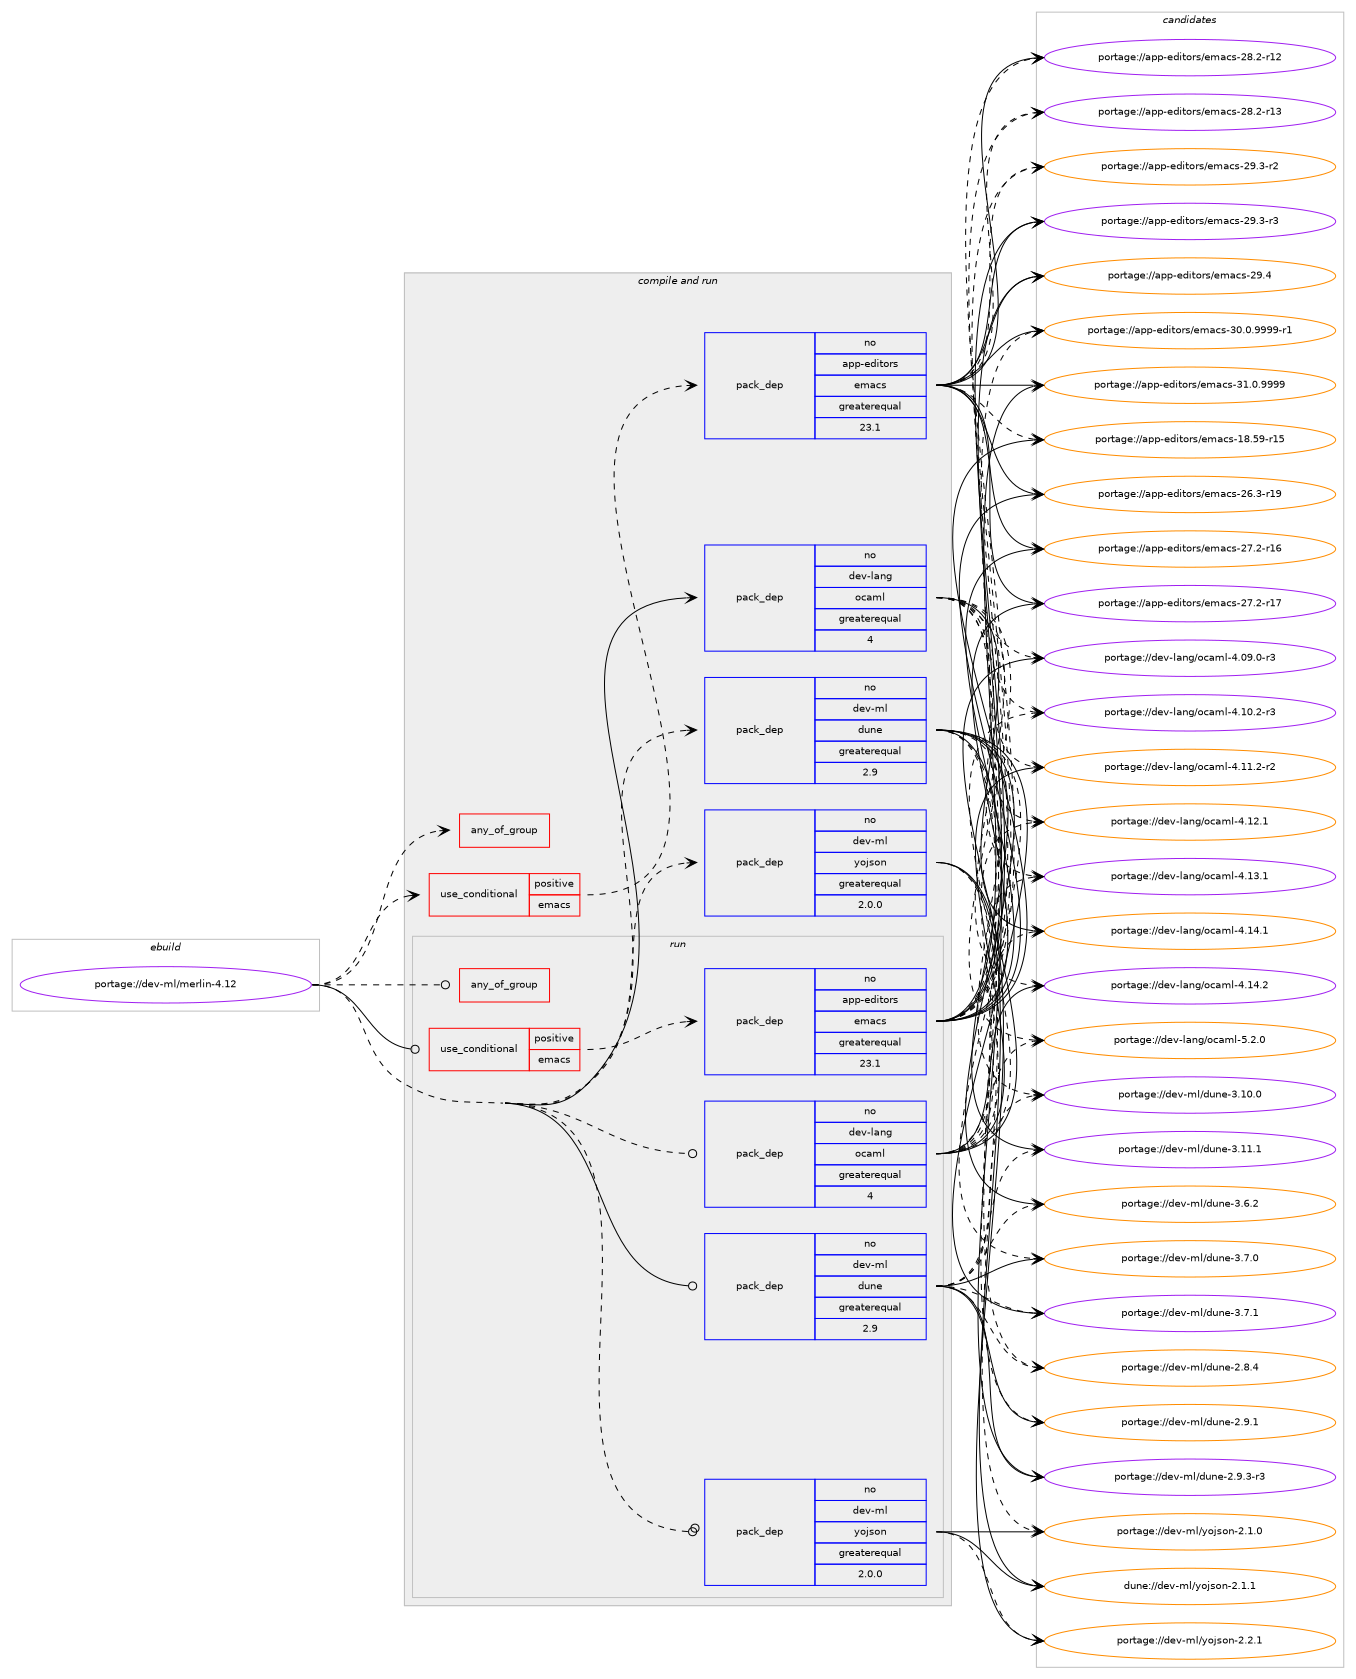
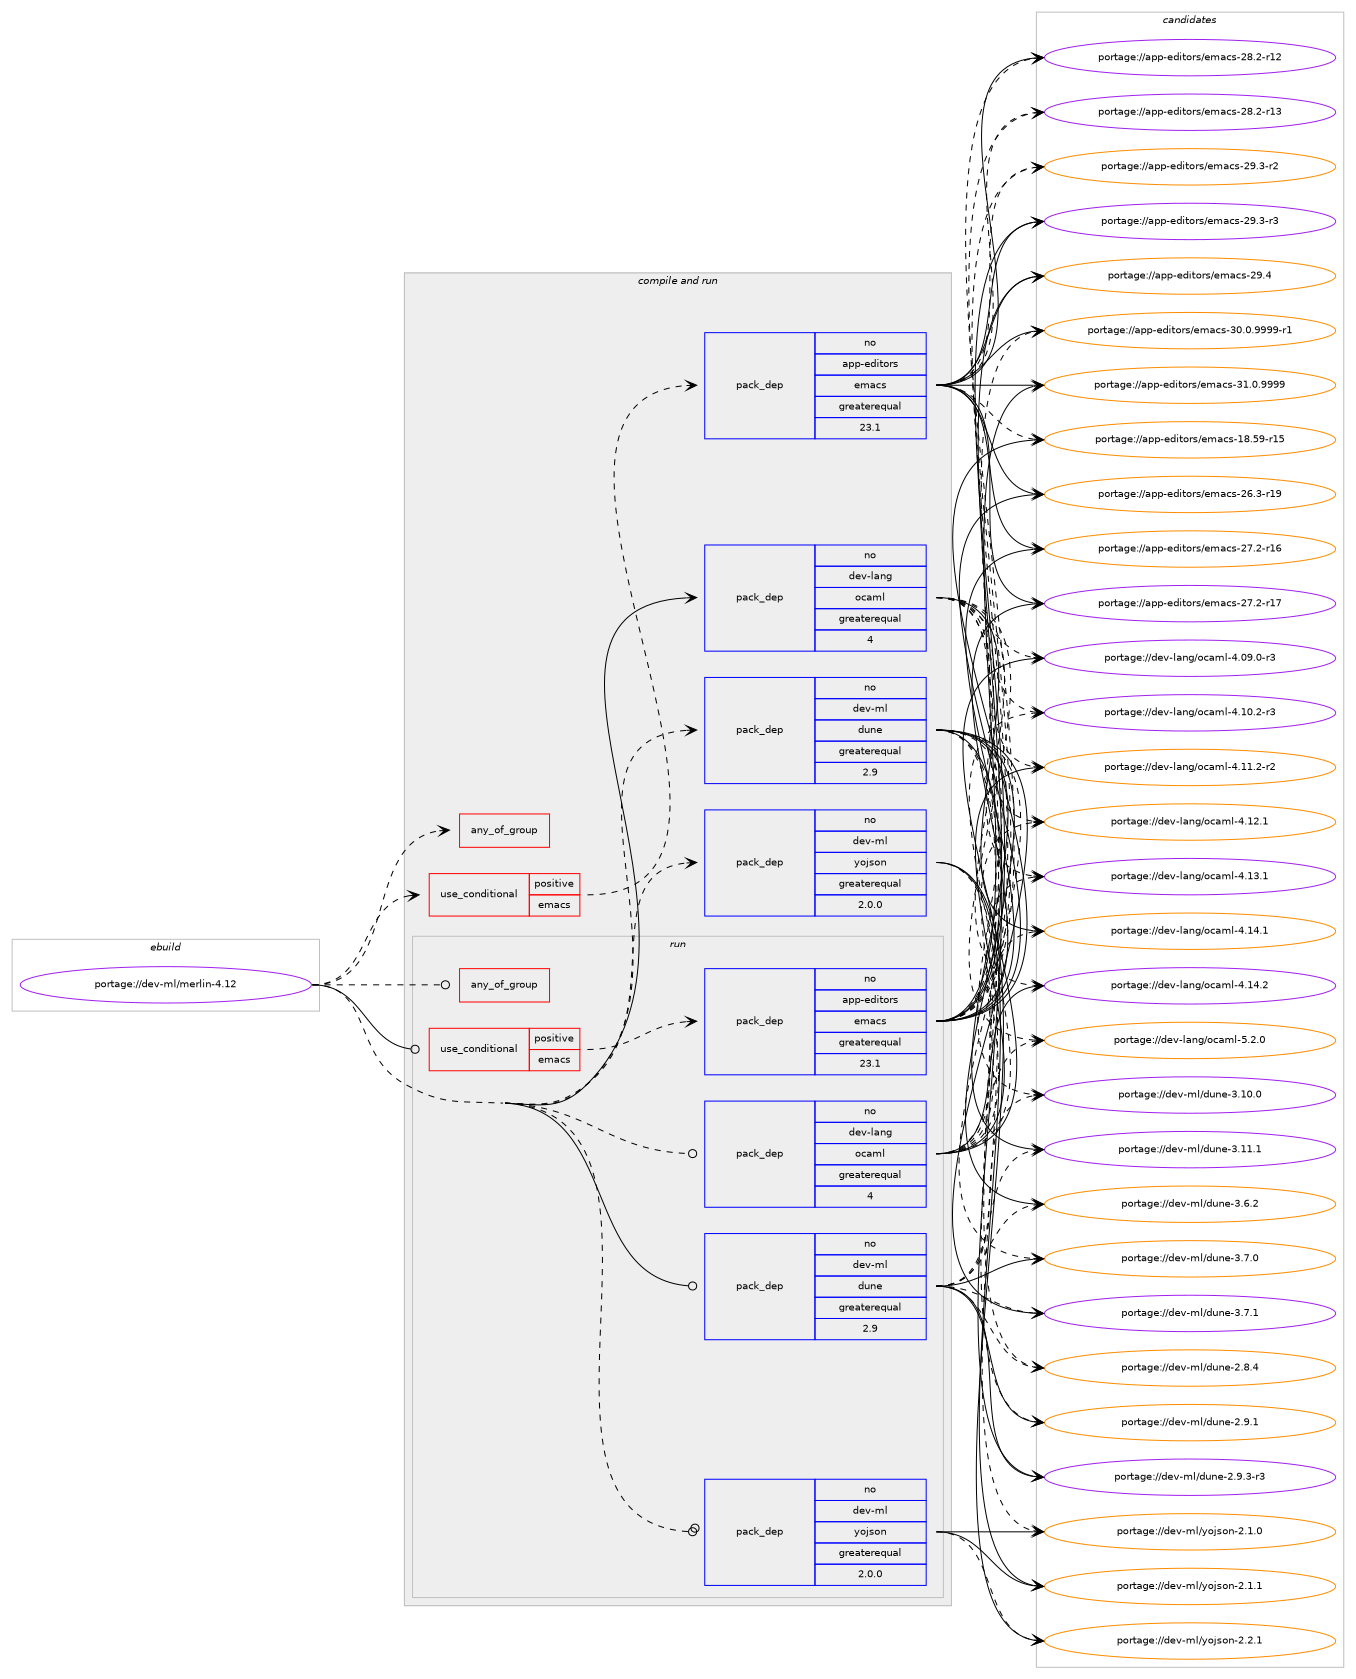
node "dune://dev-ml/yojson-2.1.1": label "dune://dev-ml/yojson-2.1.1" -> "portage://dev-ml/yojson-2.1.1"
